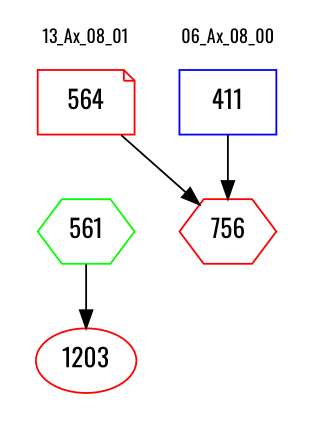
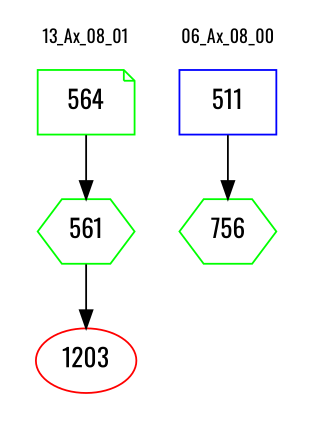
node "564": color red -> green
node "411": label "411" -> "511"
edge "564" -> "756": now "564" -> "561"
node "756": color red -> green
